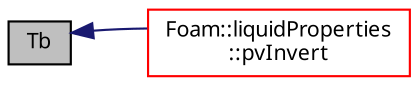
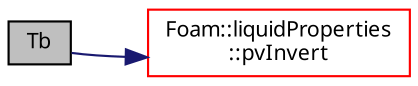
edge "Foam::liquidProperties ::pvInvert" -> "Tb": reversed
